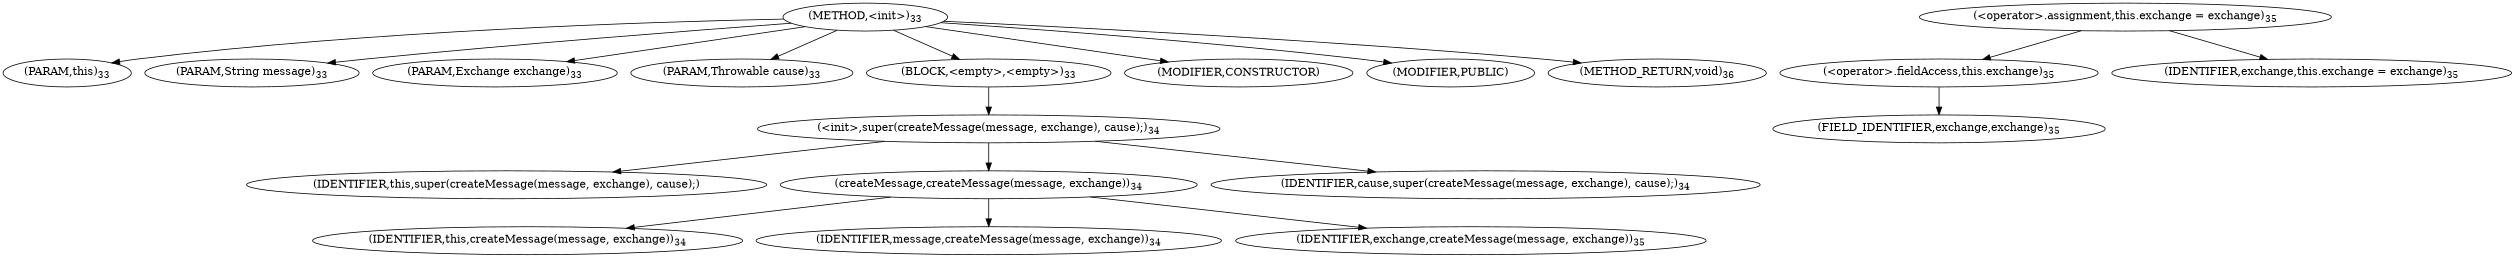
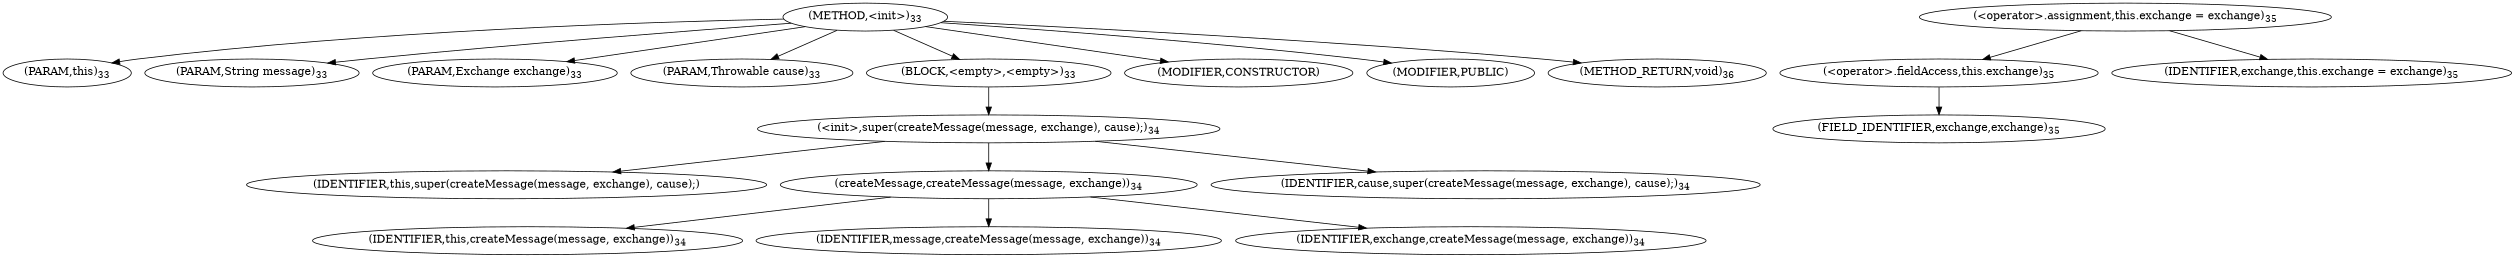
node "(IDENTIFIER,exchange,createMessage(message, exchange))": text "35" -> "34"
